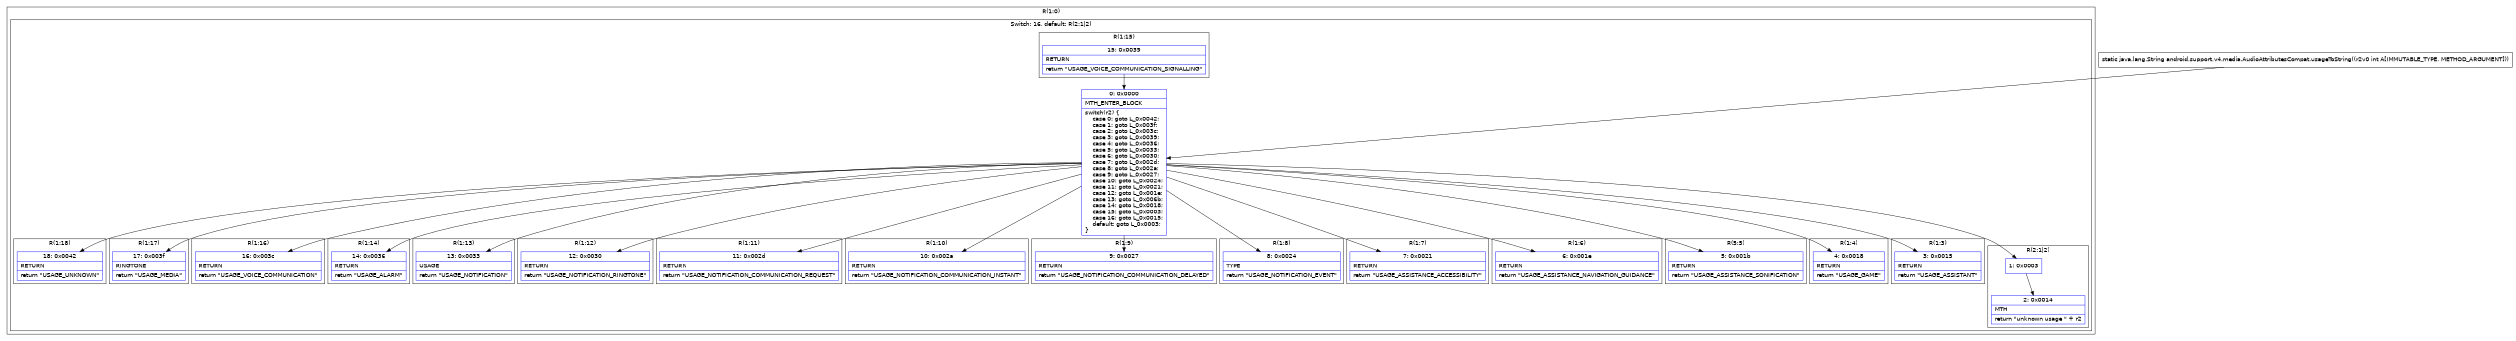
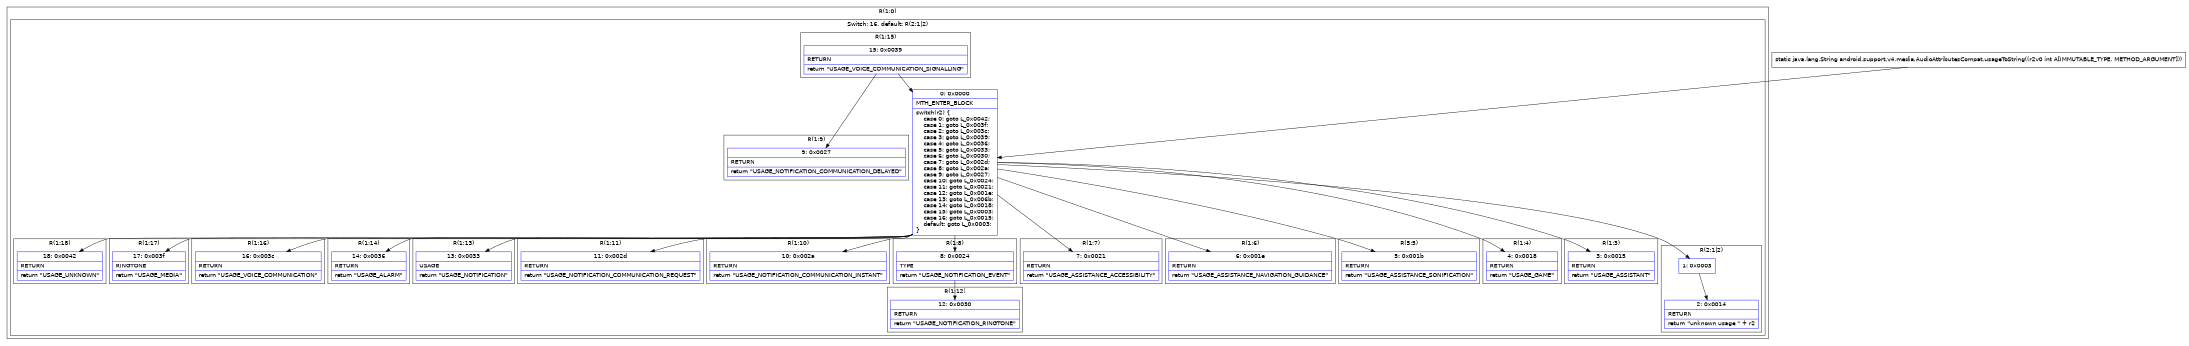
edge "0: 0x0000" -> "12: 0x0030": now "8: 0x0024" -> "12: 0x0030"
edge "0: 0x0000" -> "9: 0x0027": now "15: 0x0039" -> "9: 0x0027"
node "2: 0x0014": text "MTH" -> "RETURN"
